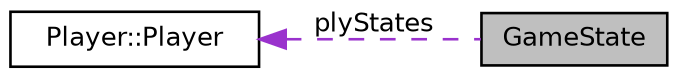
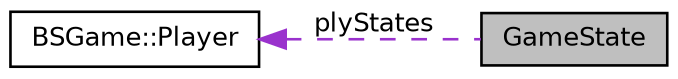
node "Player::Player": label "Player::Player" -> "BSGame::Player"
